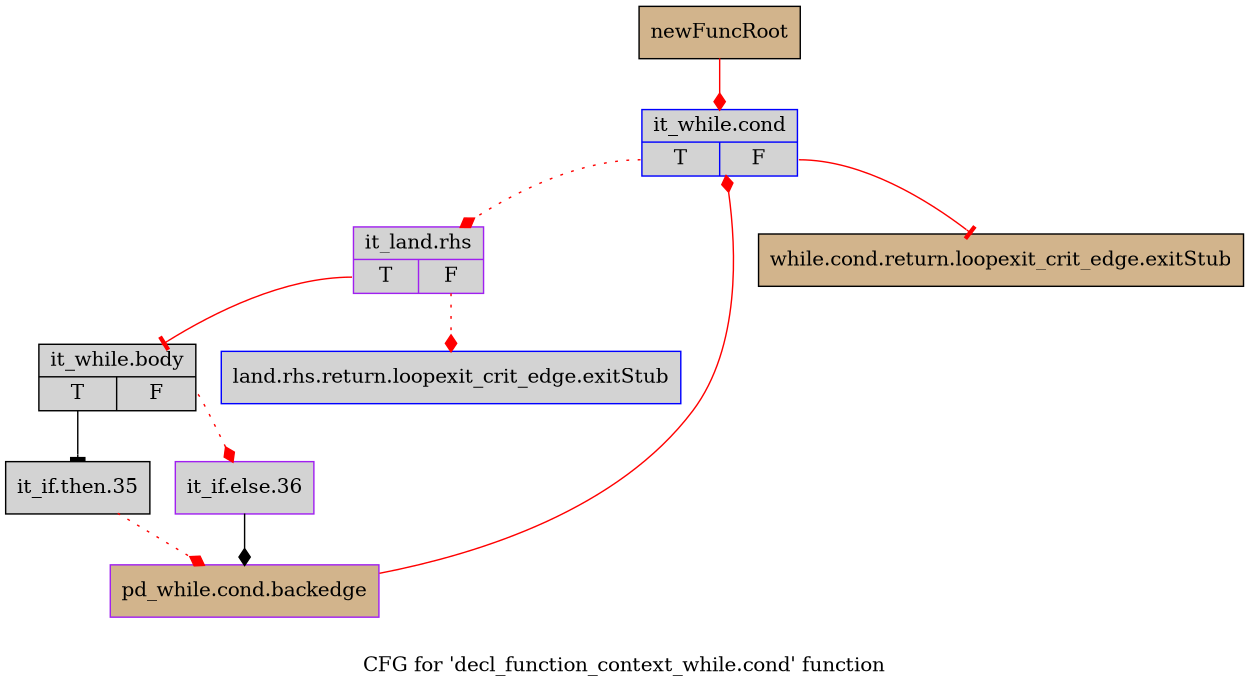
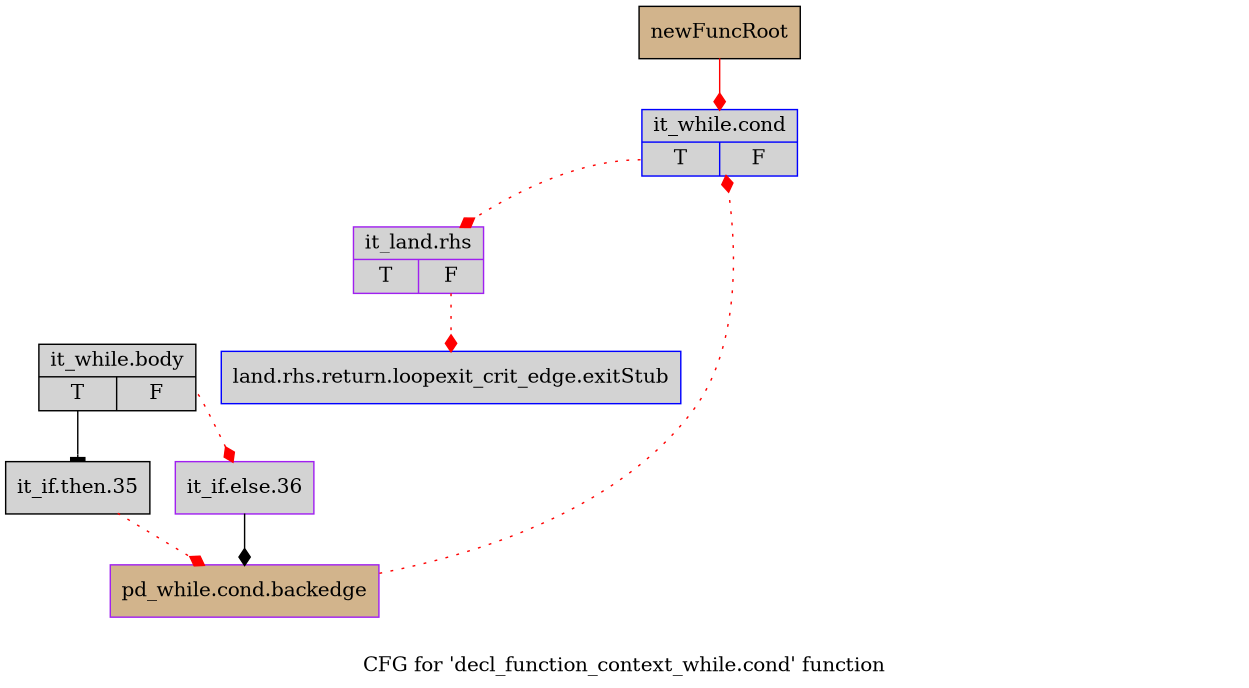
node "while.cond.return.loopexit_crit_edge.exitStub": removed
edge "it_land.rhs" -> "it_while.body": removed
edge "pd_while.cond.backedge" -> "it_while.cond": style solid -> dotted
